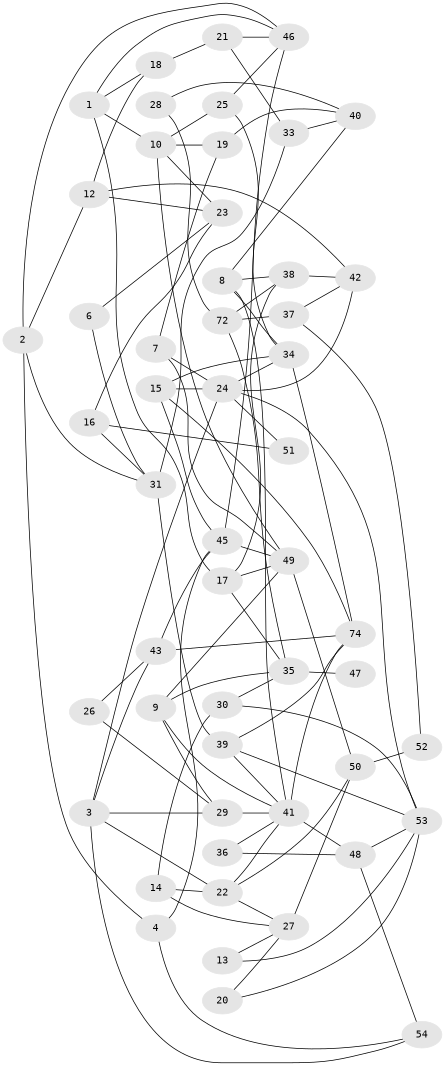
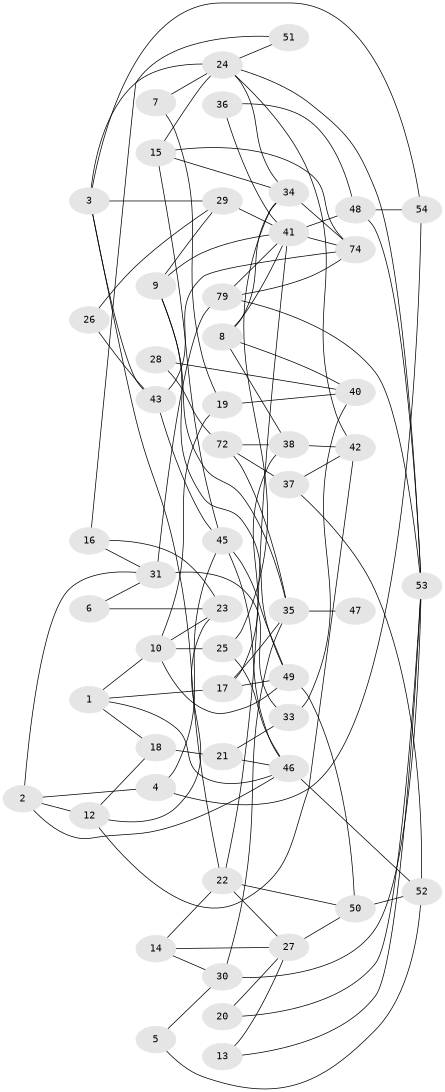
edge "7" -- "49": removed
node "39": label "39" -> "79"
edge "46" -- "52": added
node "5": added
